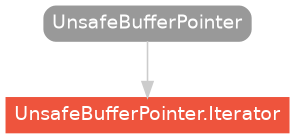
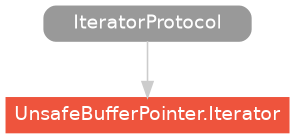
node "UnsafeBufferPointer": label "UnsafeBufferPointer" -> "IteratorProtocol"
